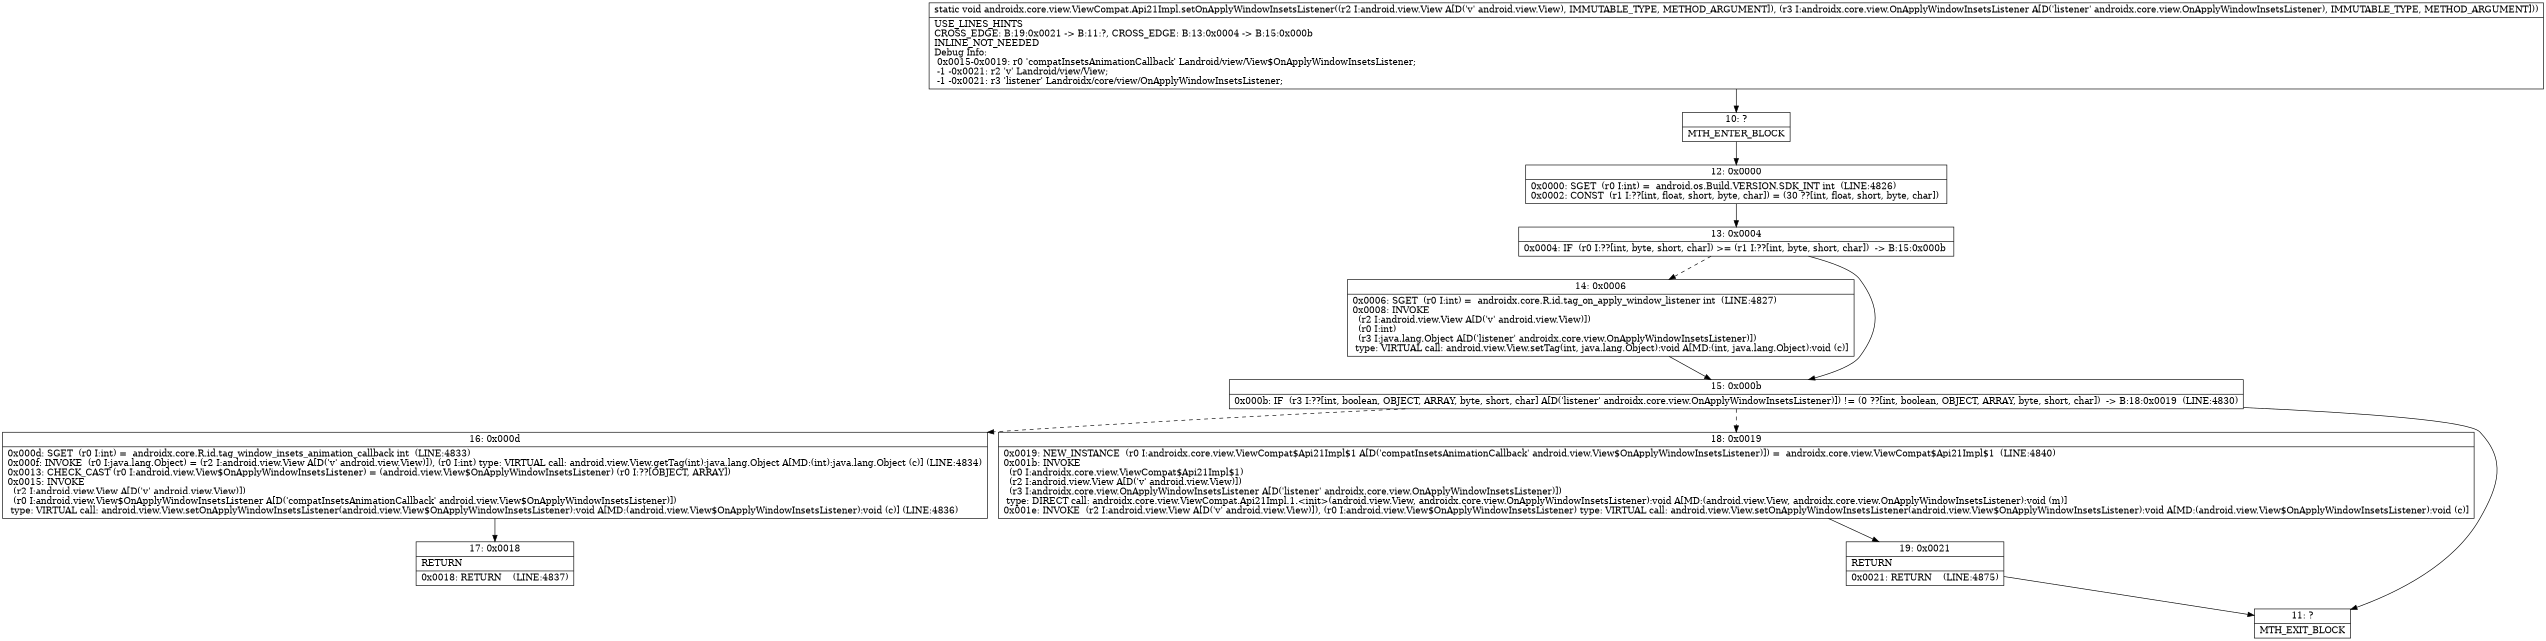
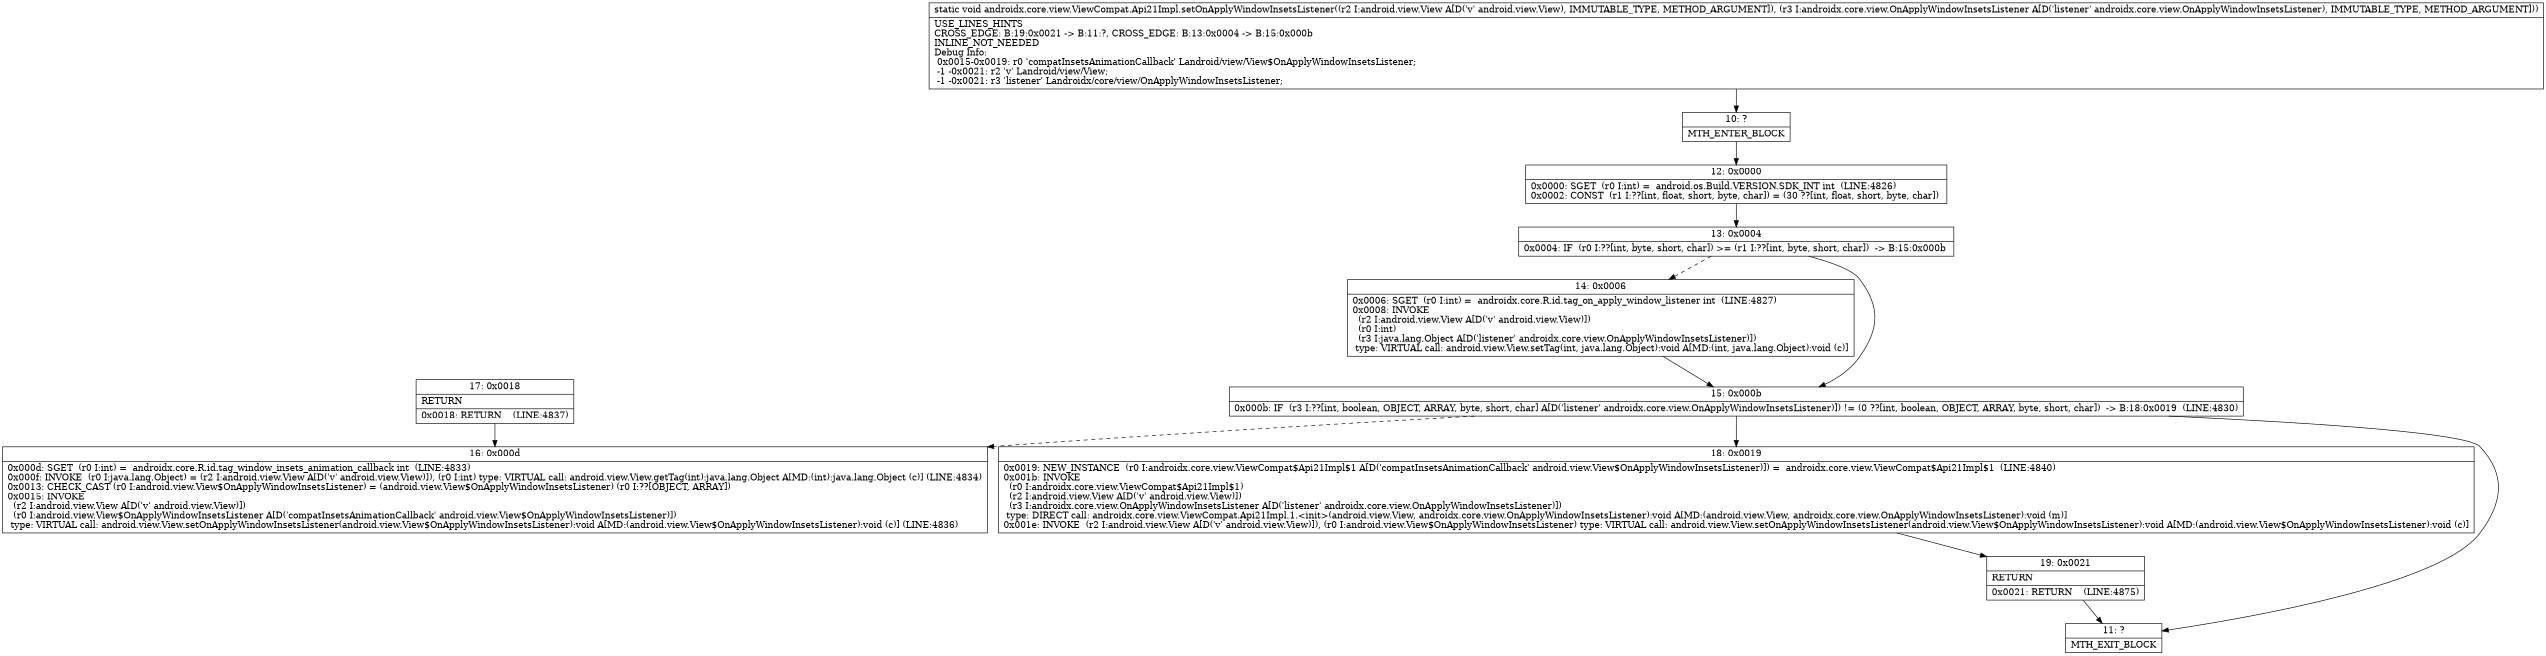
edge "15: 0x000b" -> "18: 0x0019": style dashed -> solid
edge "16: 0x000d" -> "17: 0x0018": reversed
